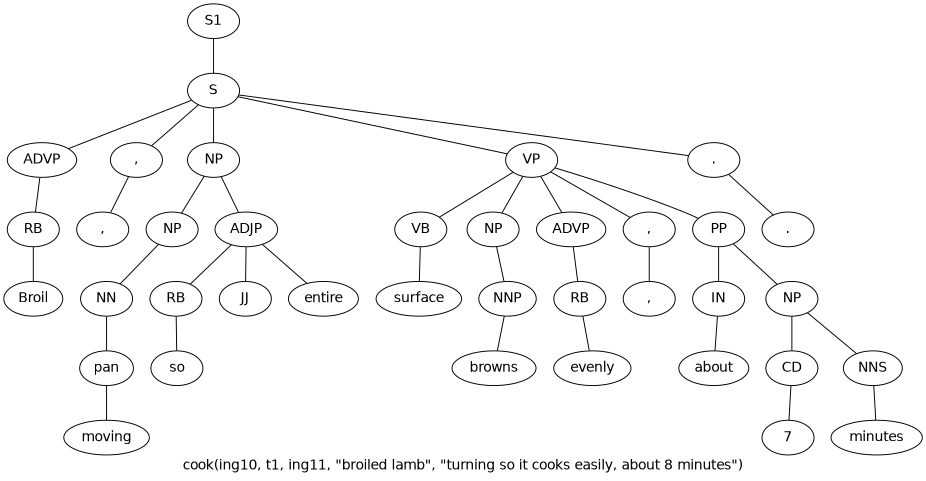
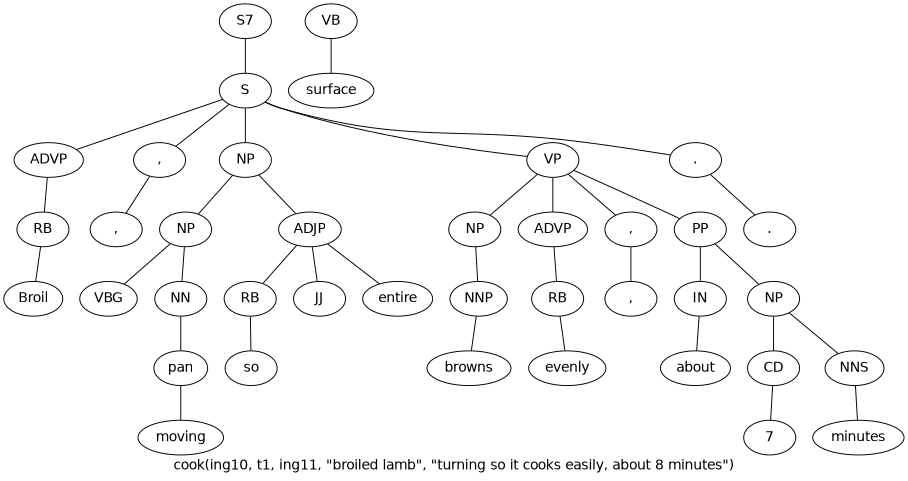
node "S1": label "S1" -> "S7"
edge "VP" -- "VB": removed
node "VBG": added
